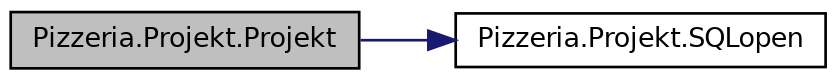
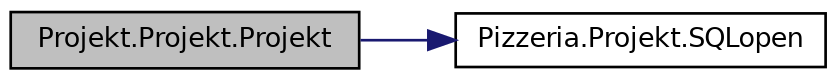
node "Pizzeria.Projekt.Projekt": label "Pizzeria.Projekt.Projekt" -> "Projekt.Projekt.Projekt"
